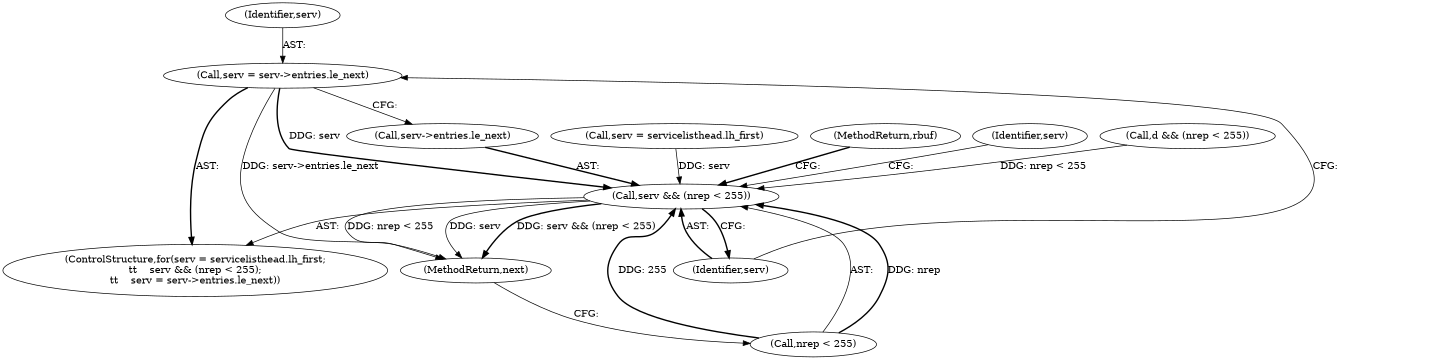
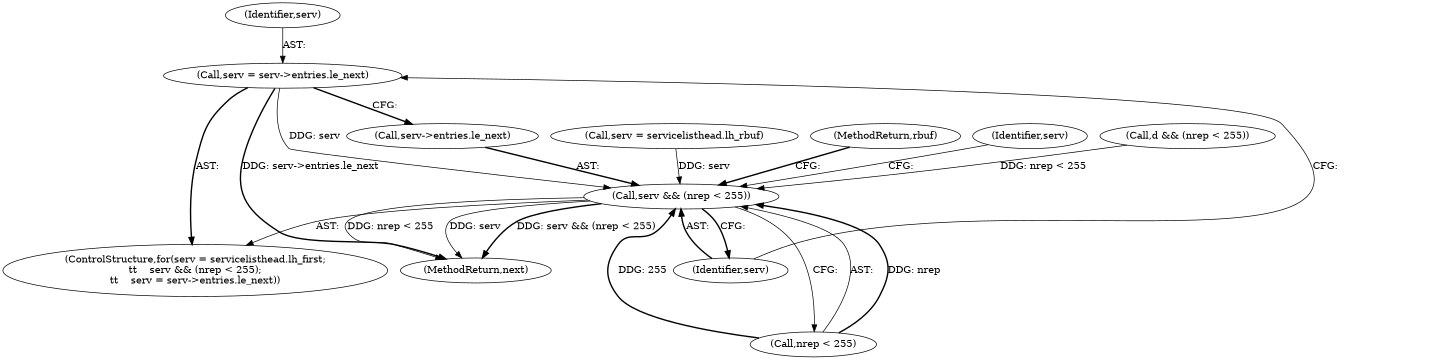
edge "(Call,serv = serv->entries.le_next)" -> "(Call,serv->entries.le_next)": style solid -> bold
node "(Call,serv = servicelisthead.lh_first)": label "(Call,serv = servicelisthead.lh_first)" -> "(Call,serv = servicelisthead.lh_rbuf)"
edge "(Call,serv = serv->entries.le_next)" -> "(Call,serv && (nrep < 255))": style bold -> solid
edge "(Call,serv = serv->entries.le_next)" -> "(MethodReturn,next)": style solid -> bold
edge "(MethodReturn,next)" -> "(Call,nrep < 255)": now "(Call,serv && (nrep < 255))" -> "(Call,nrep < 255)"
